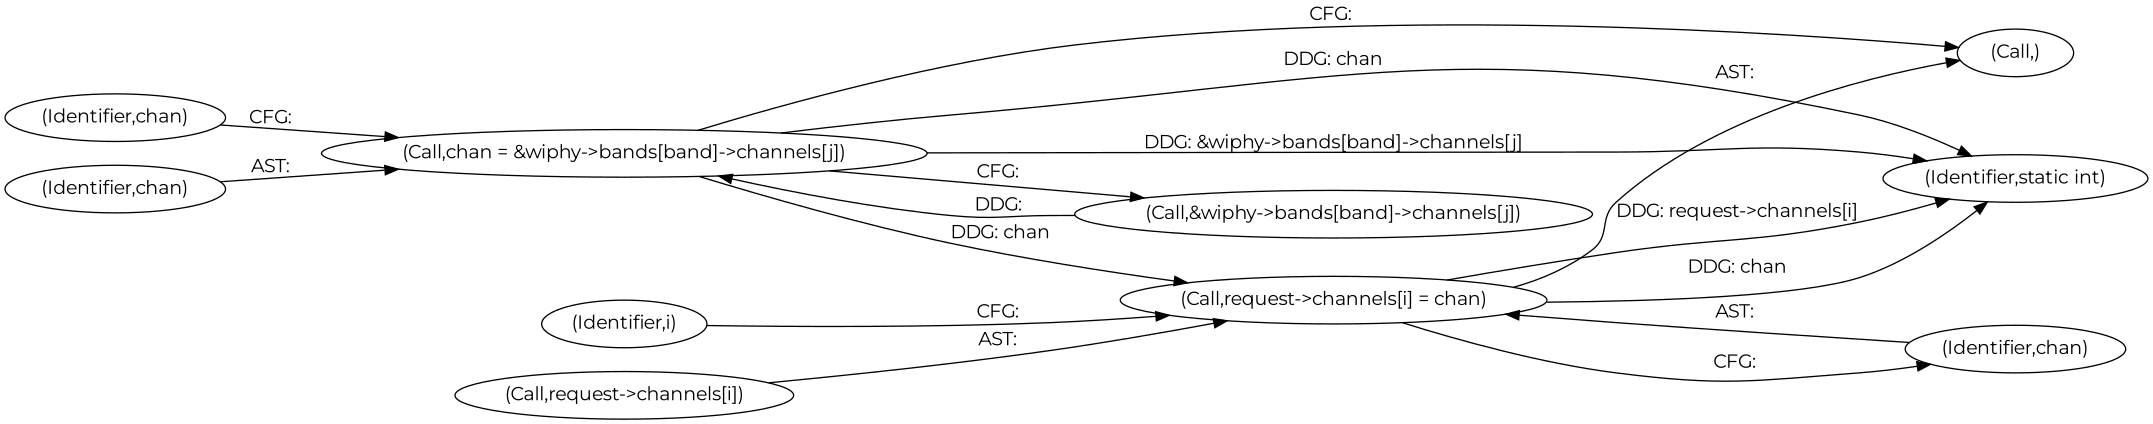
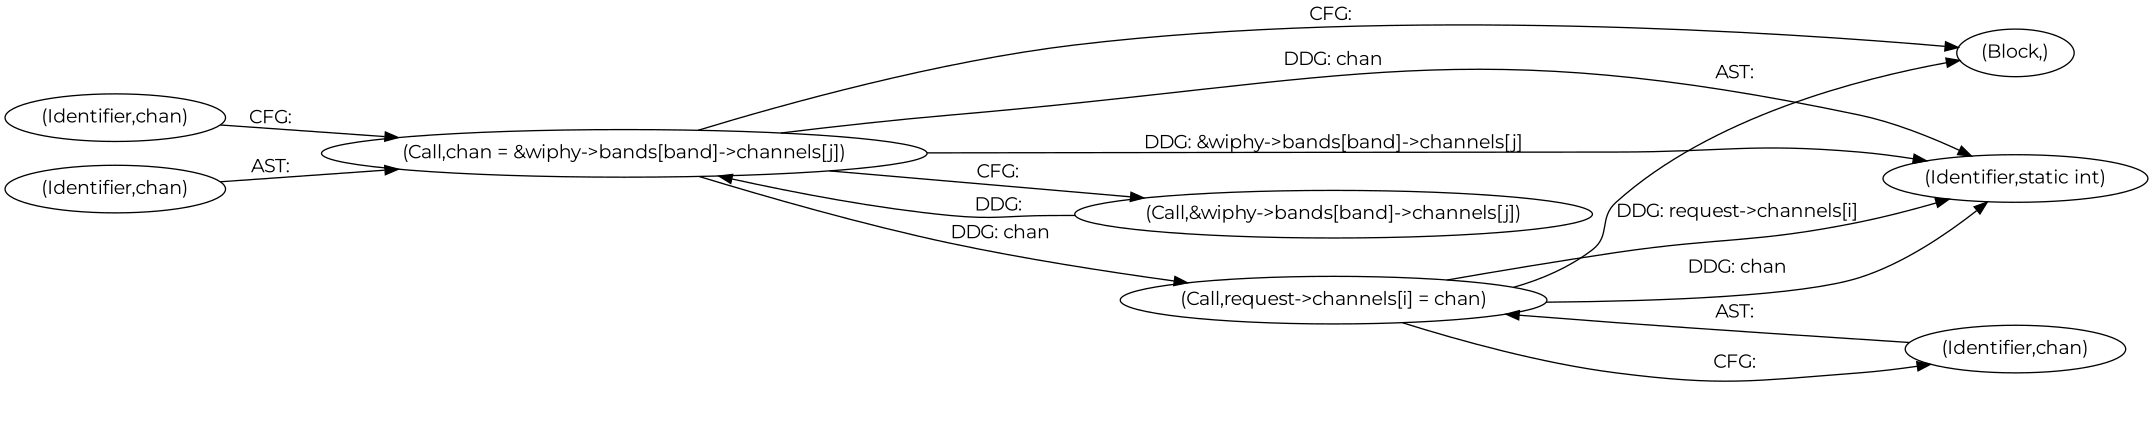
node "(Call,)": label "(Call,)" -> "(Block,)"
node "(Identifier,i)": removed
node "(Call,request->channels[i])": removed
